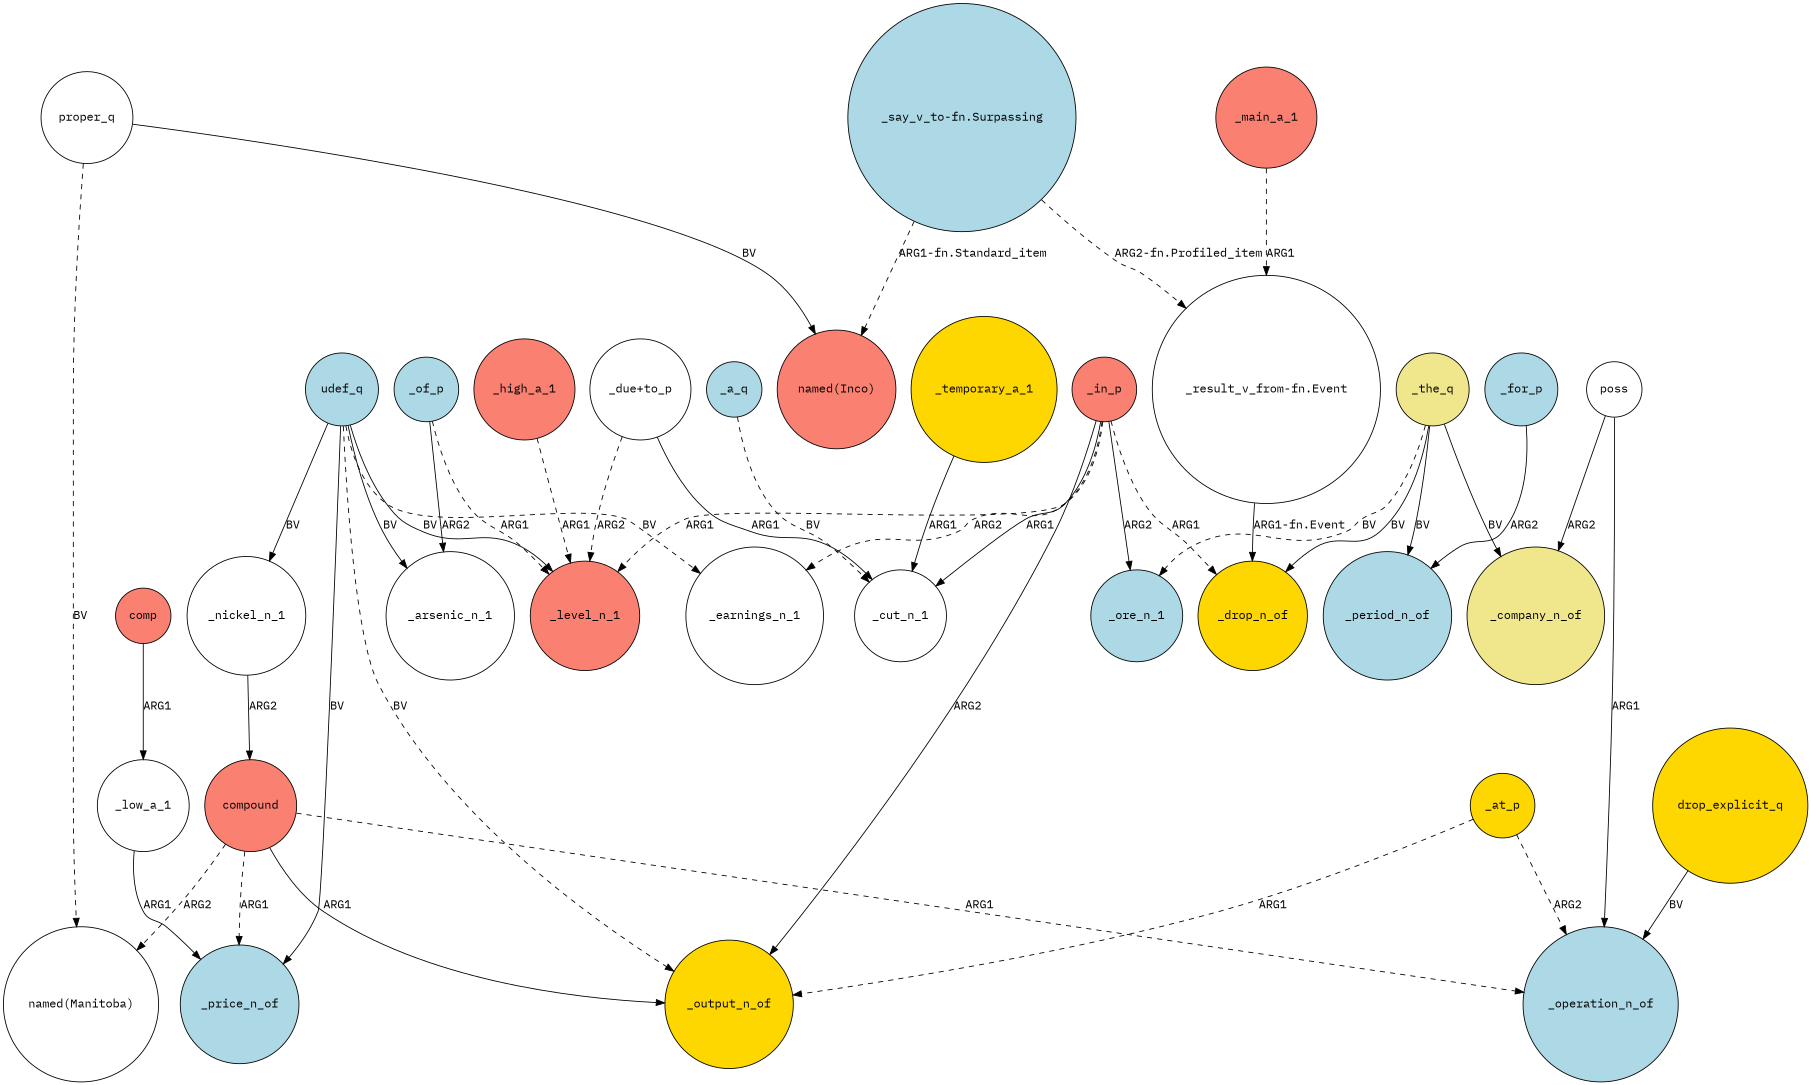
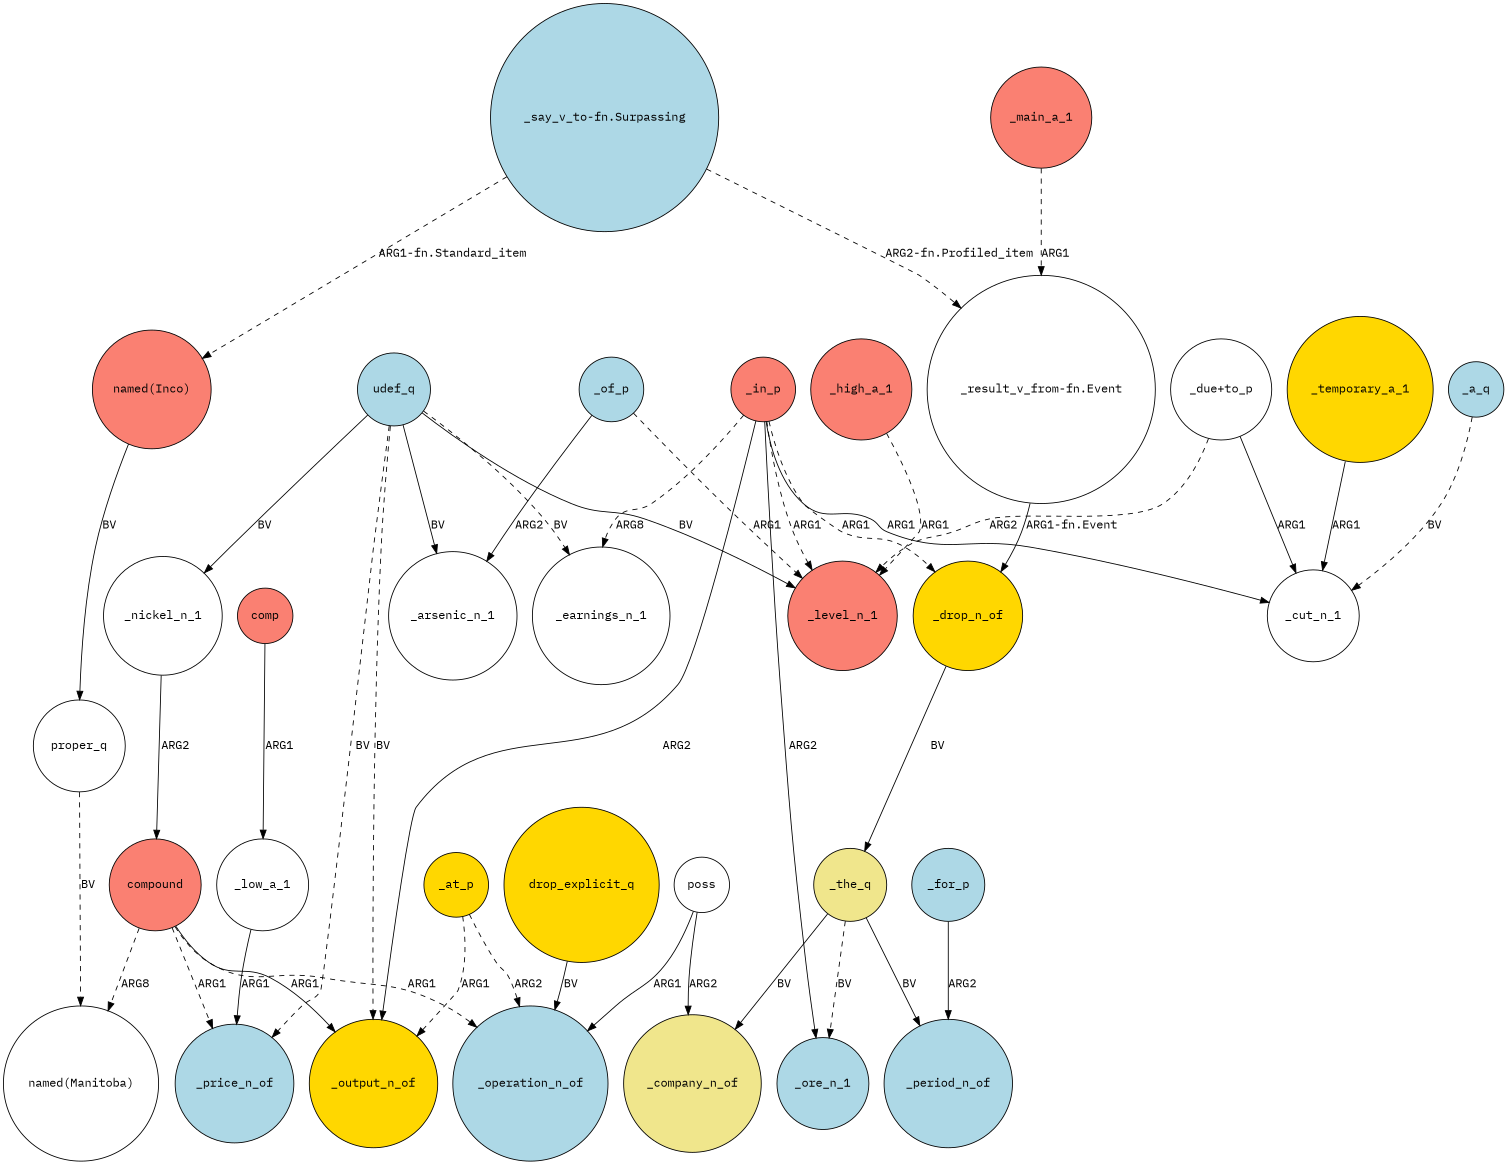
edge "proper_q" -> "named(Inco)": reversed
edge "_the_q" -> "_drop_n_of": reversed
edge "_in_p" -> "_earnings_n_1": label "ARG2" -> "ARG8"
edge "udef_q" -> "_price_n_of": style solid -> dashed
edge "compound" -> "named(Manitoba)": label "ARG2" -> "ARG8"
